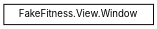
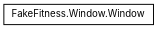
node "FakeFitness.View.Window": label "FakeFitness.View.Window" -> "FakeFitness.Window.Window"
